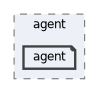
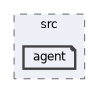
cluster "agent": label "agent" -> "src"
